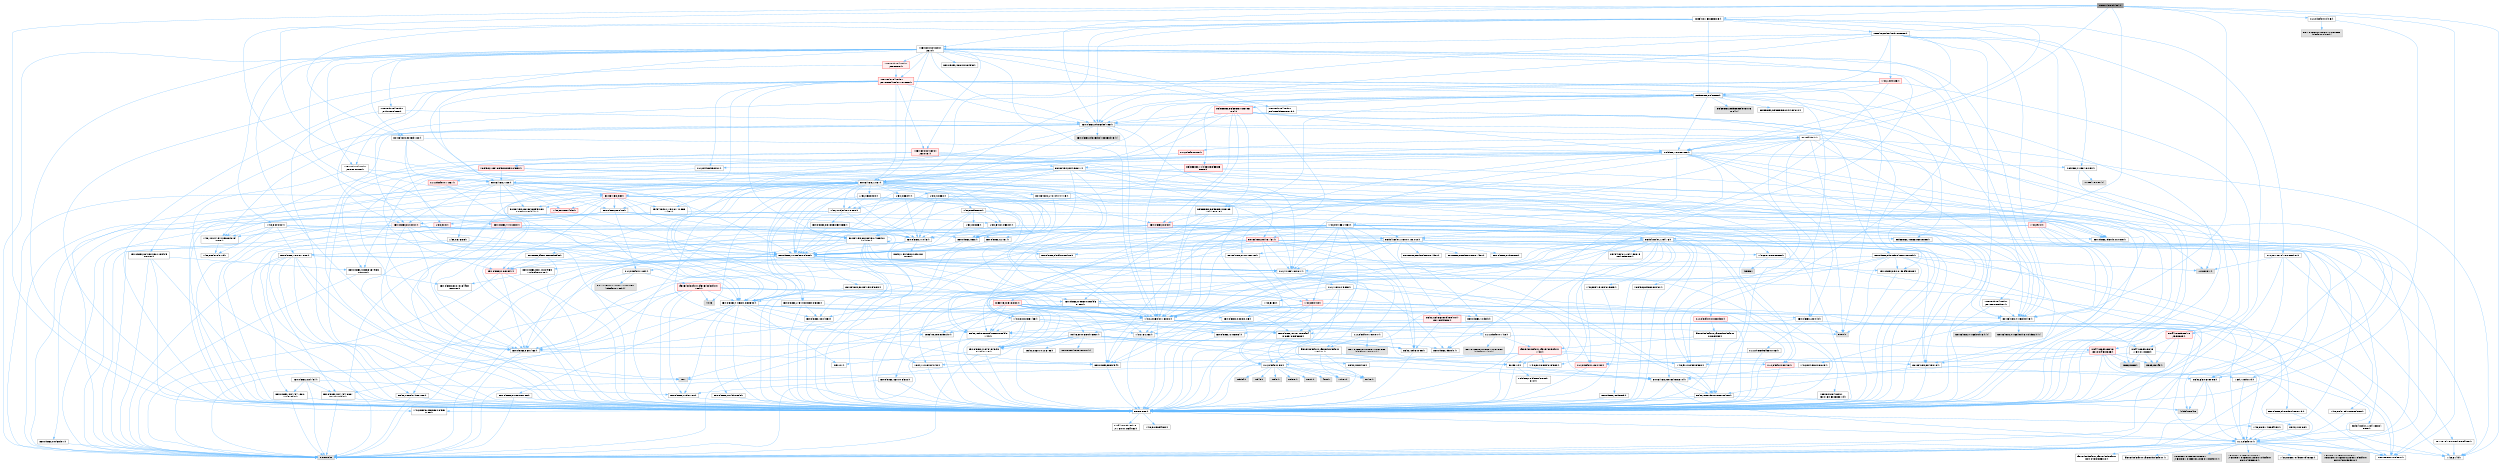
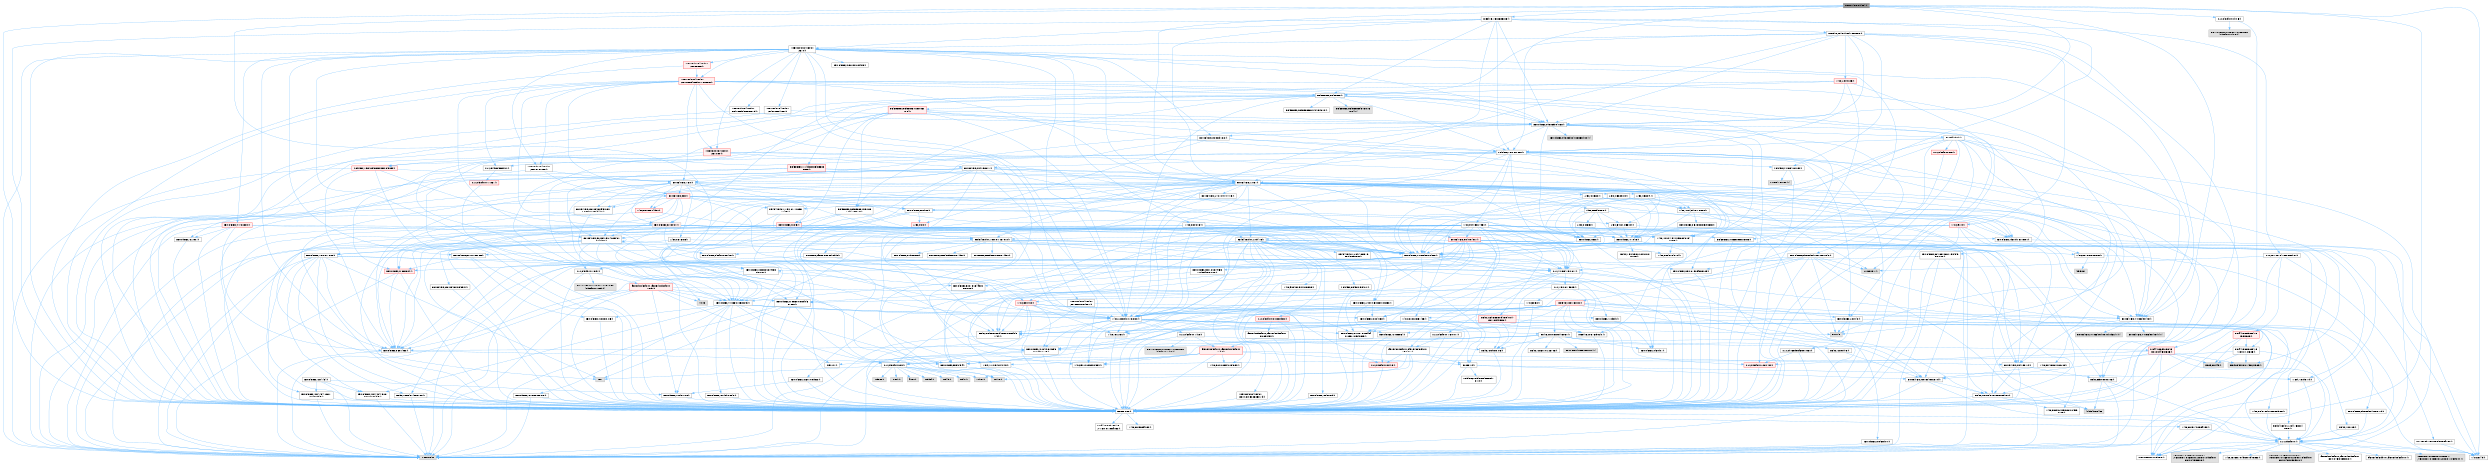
edge "Templates/UnrealTemplate.h" -> "Templates/TypeCompatible Bytes.h": added
node "COMPILED_PLATFORM_HEADER (PlatformMemory.h)": removed
node "Trace/Trace.h": label "Trace/Trace.h" -> "StaticClassProvider/Trace.h"
